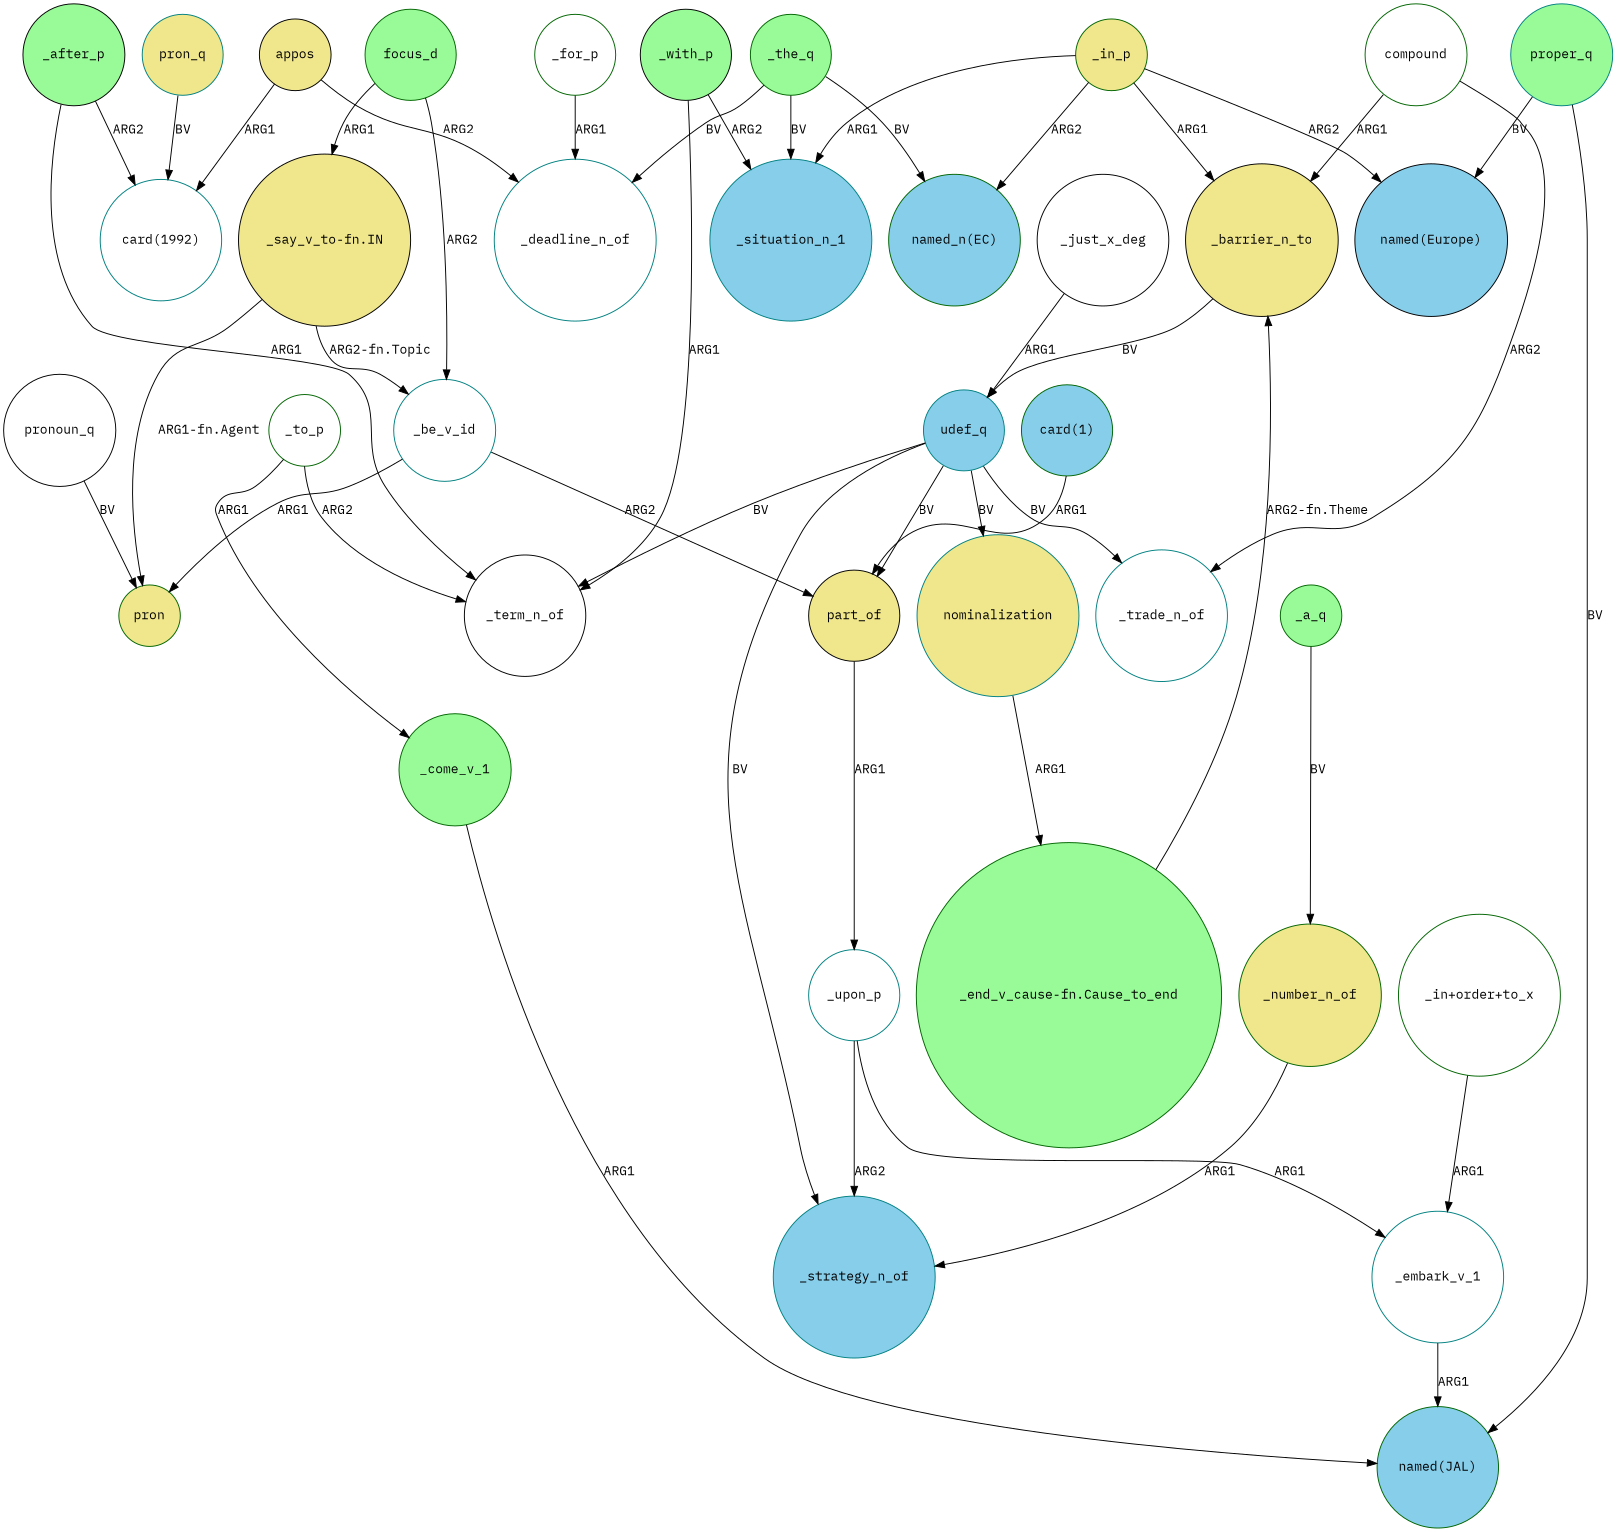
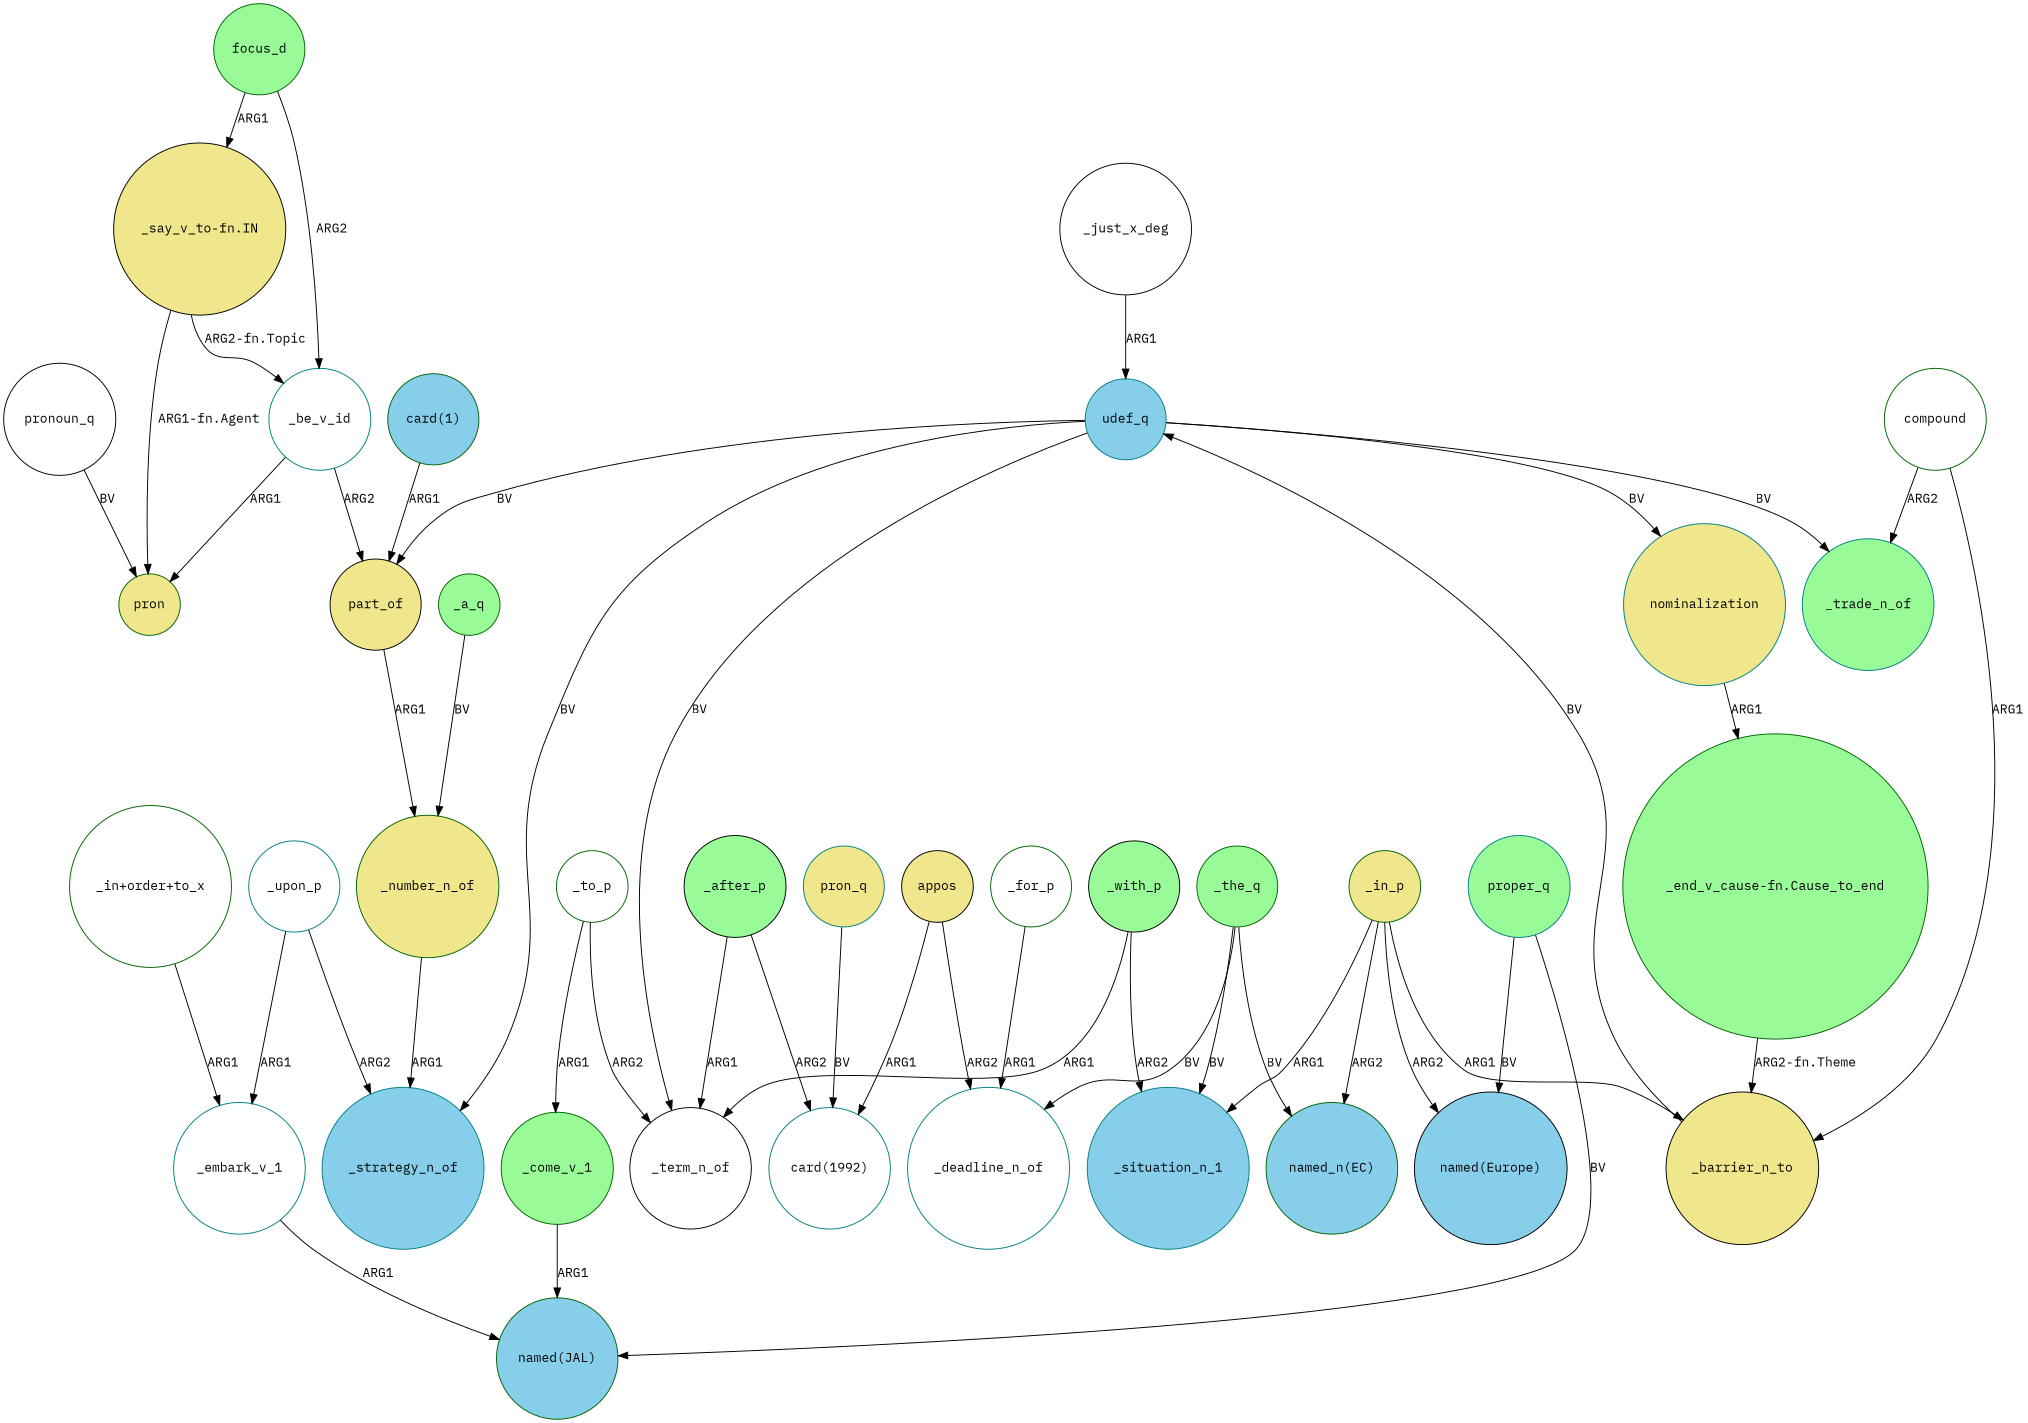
node "_trade_n_of": fillcolor white -> palegreen
edge "part_of" -> "_upon_p": now "part_of" -> "_number_n_of"
